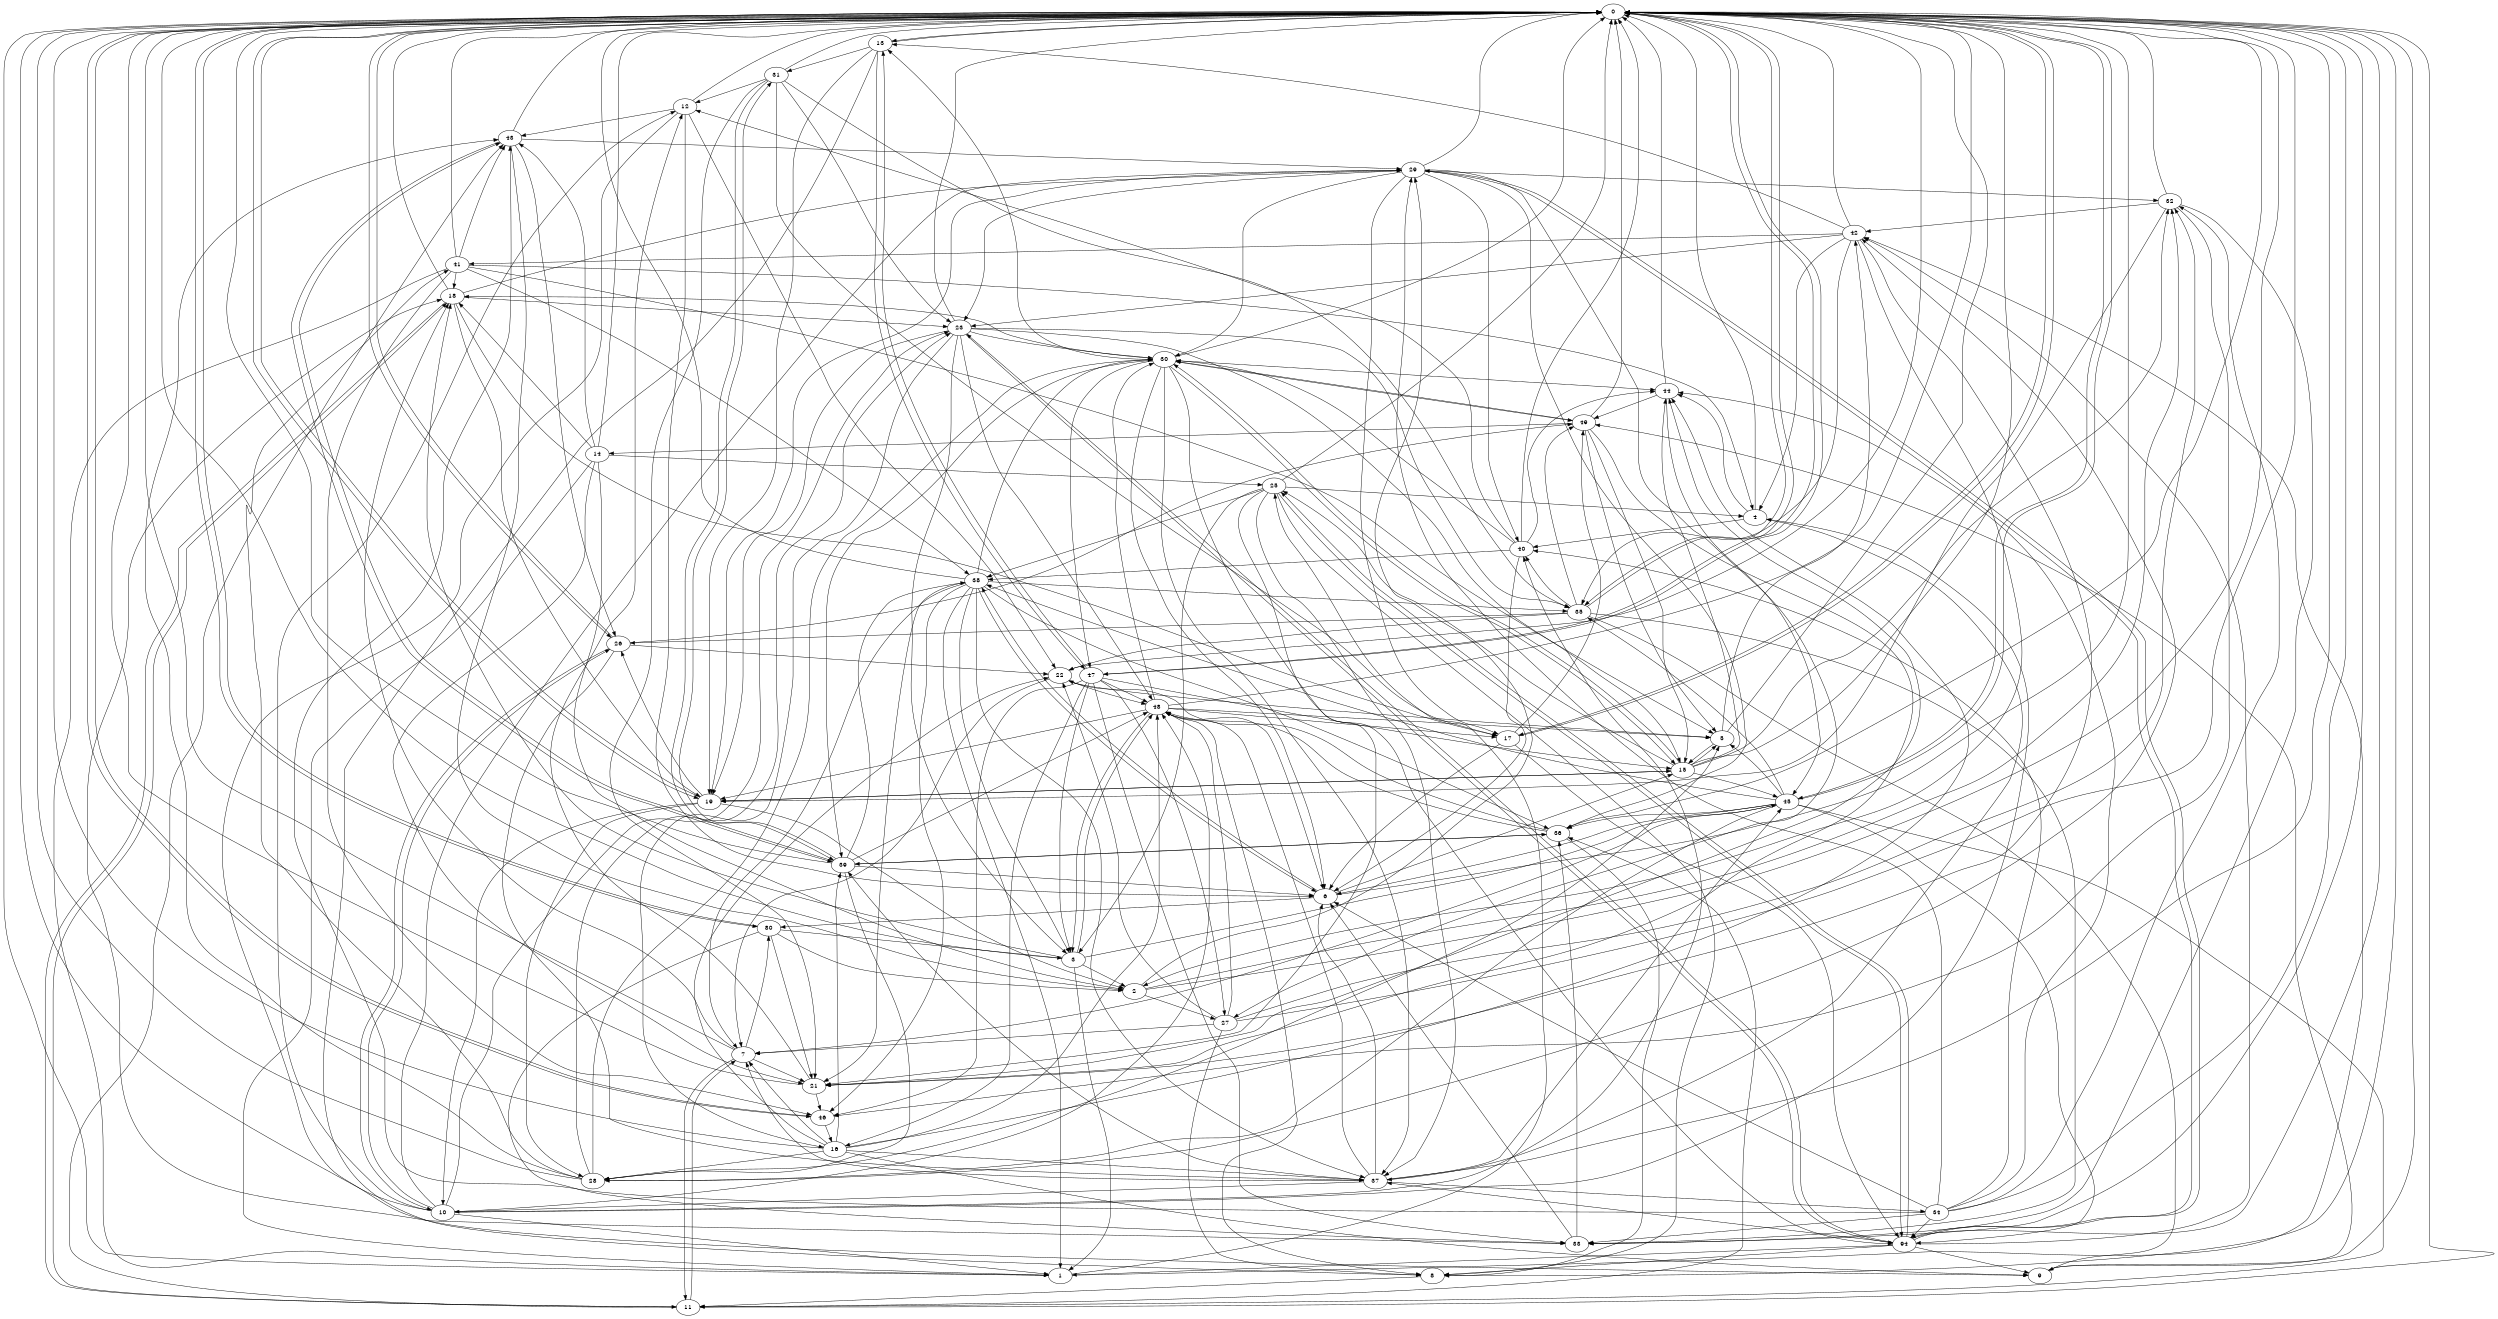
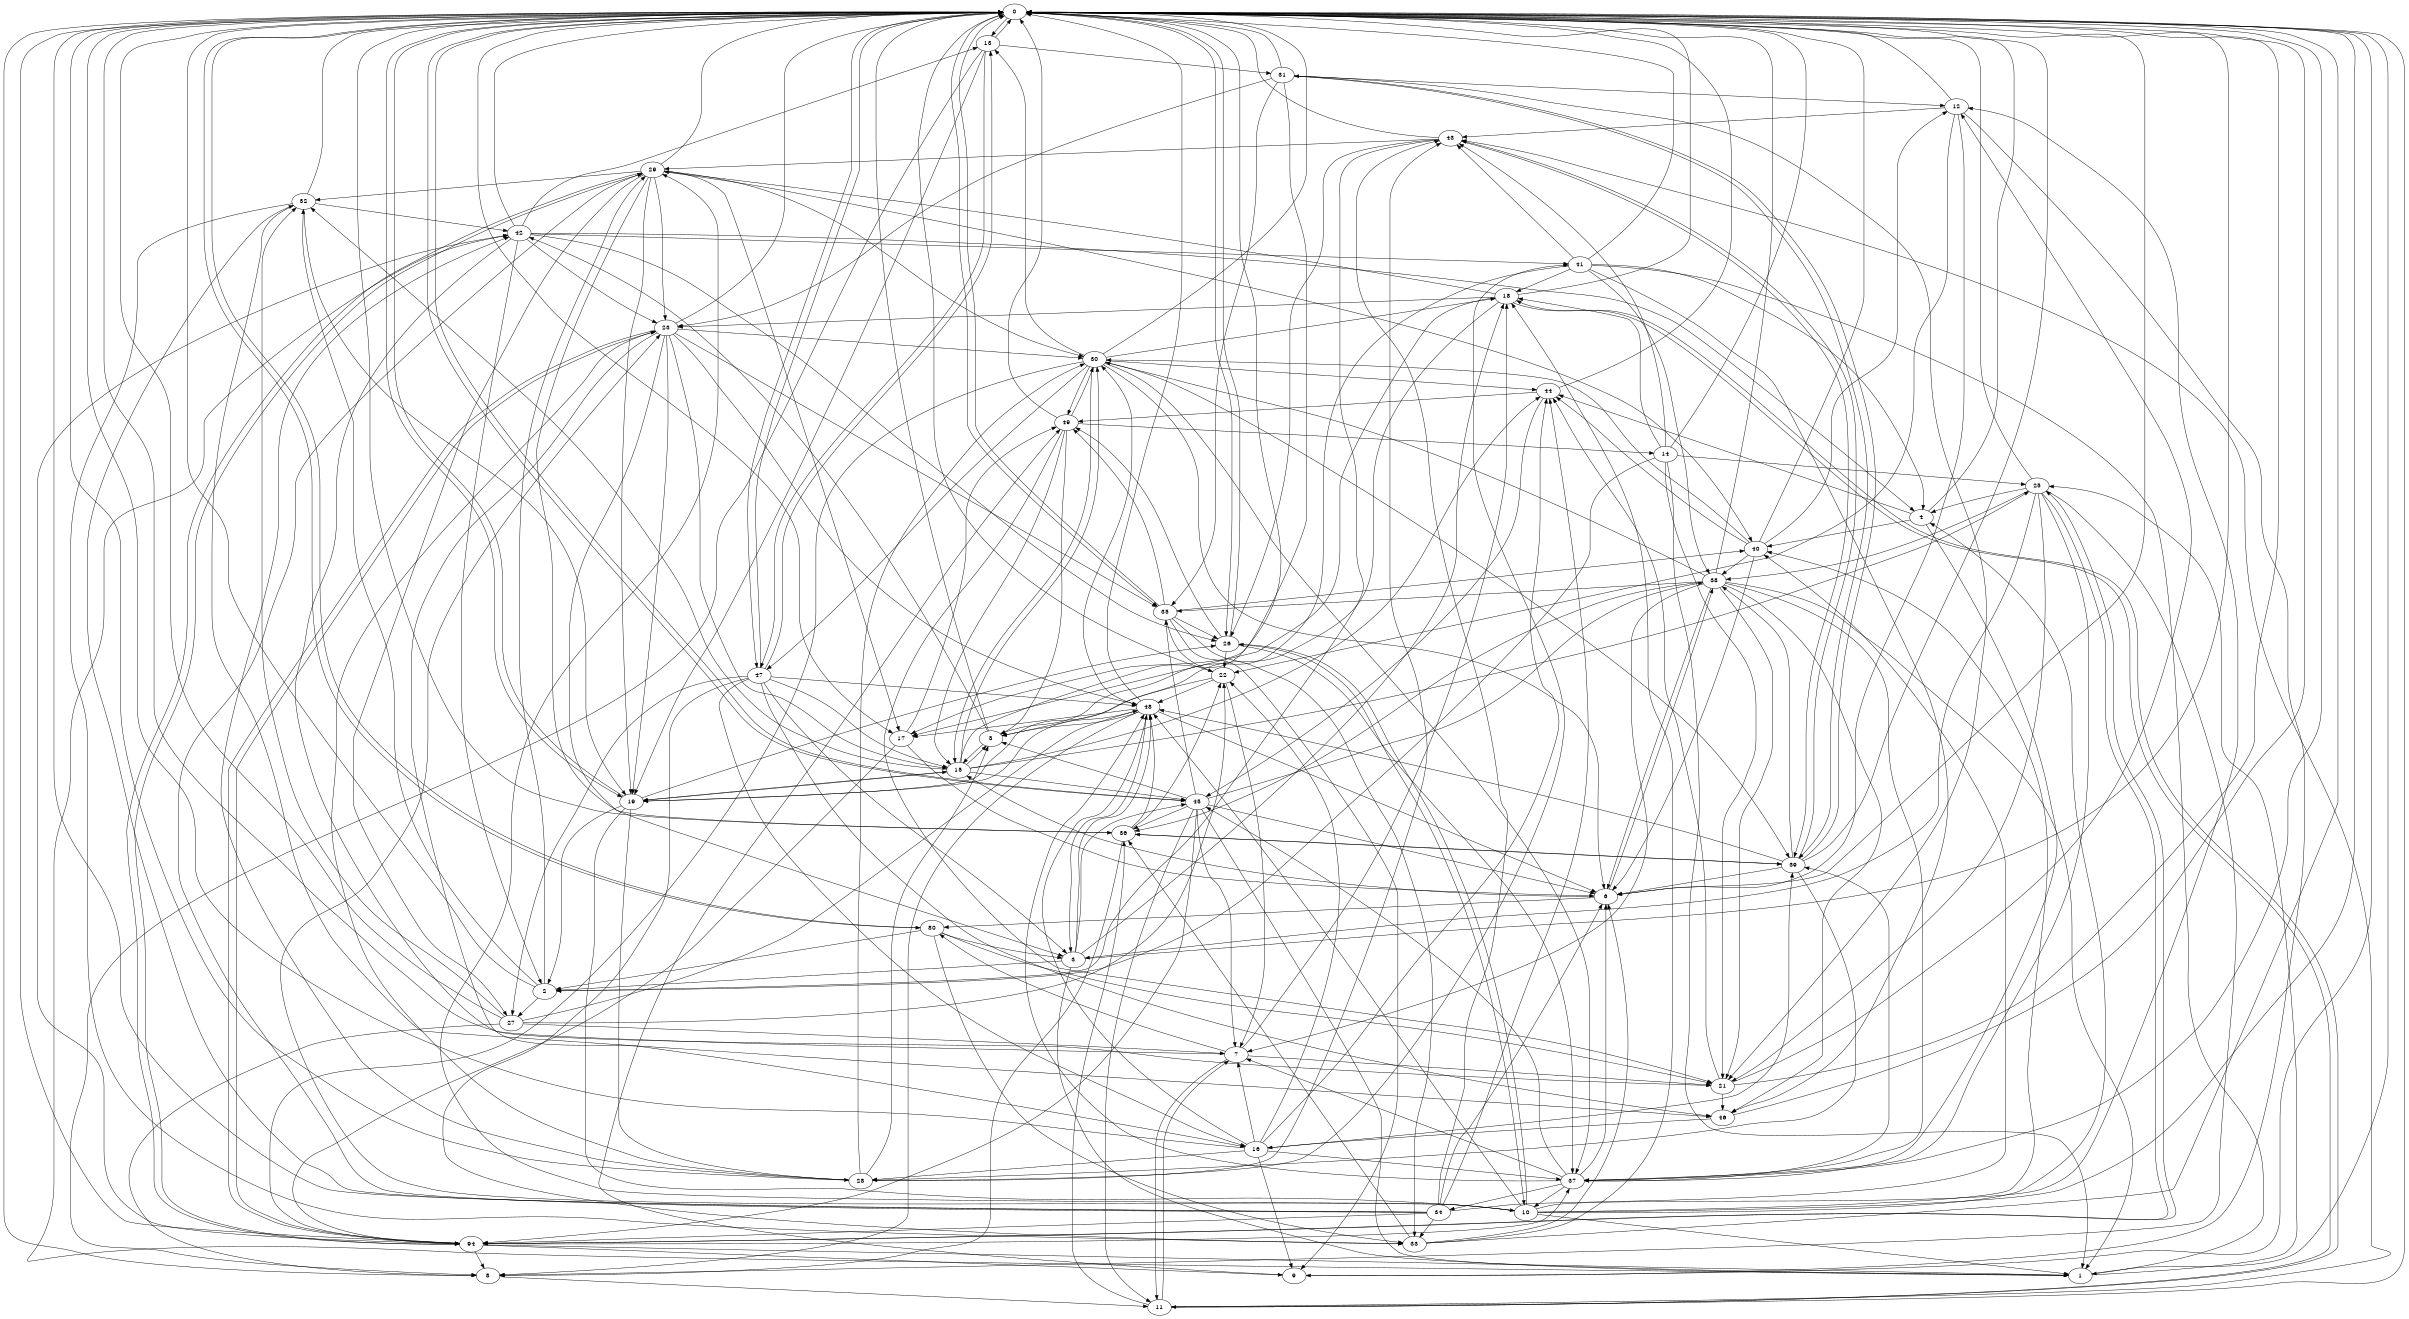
edge "0" -> "46": removed
edge "17" -> "0": removed
edge "42" -> "35": now "42" -> "26"
edge "38" -> "3": removed
edge "45" -> "28": now "45" -> "1"
